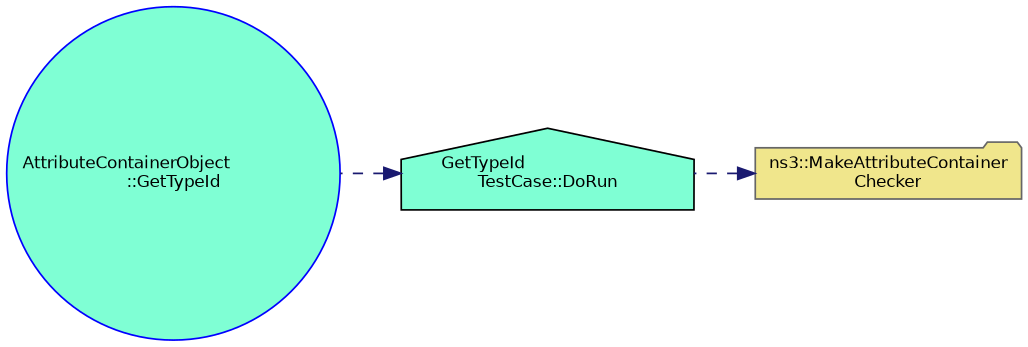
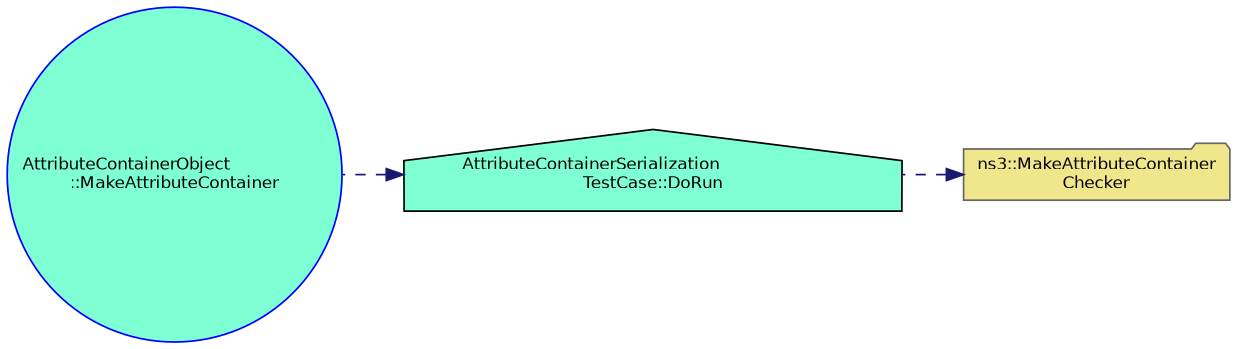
node "AttributeContainerObject ::GetTypeId": label "AttributeContainerObject ::GetTypeId" -> "AttributeContainerObject ::MakeAttributeContainer"
node "GetTypeId TestCase::DoRun": label "GetTypeId TestCase::DoRun" -> "AttributeContainerSerialization TestCase::DoRun"
